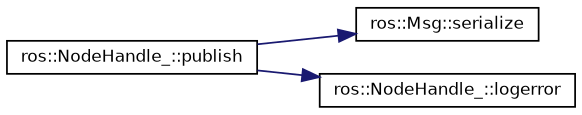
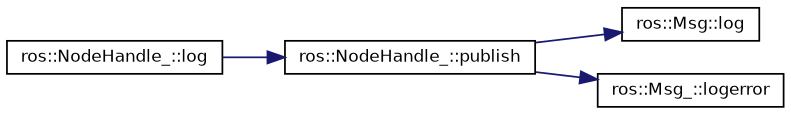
node "ros::Msg::serialize": label "ros::Msg::serialize" -> "ros::Msg::log"
node "ros::NodeHandle_::log": added
node "ros::NodeHandle_::logerror": label "ros::NodeHandle_::logerror" -> "ros::Msg_::logerror"
